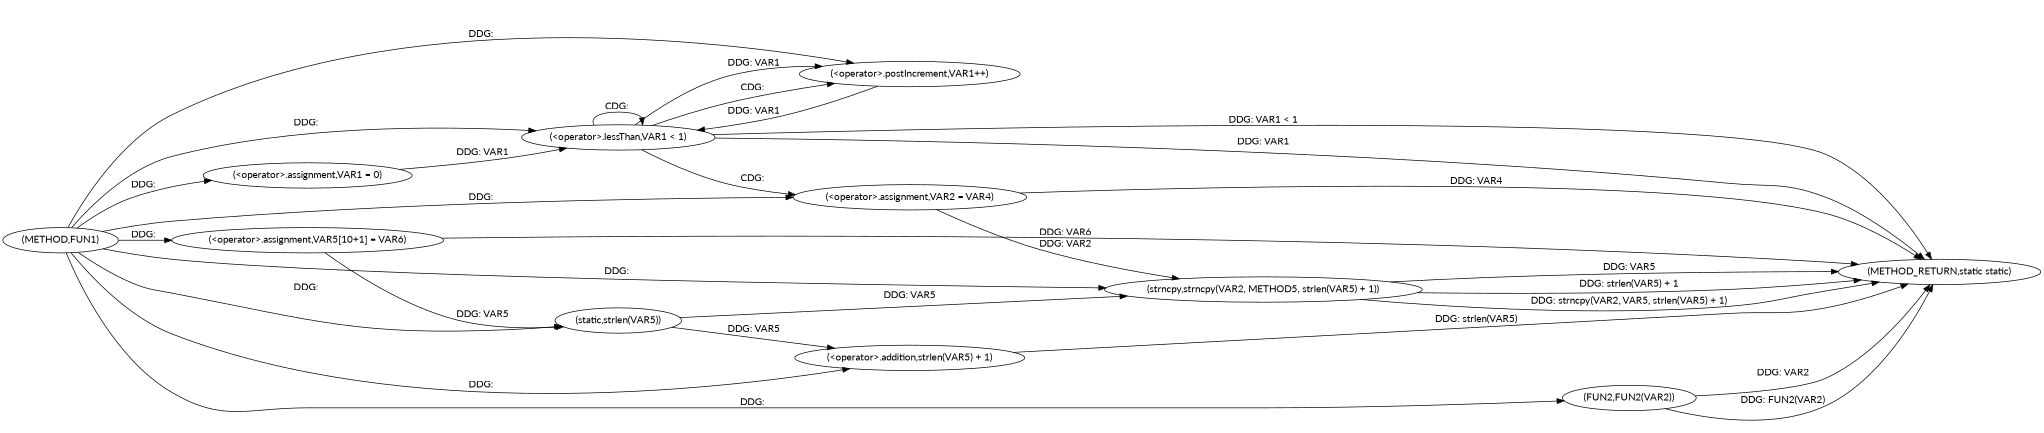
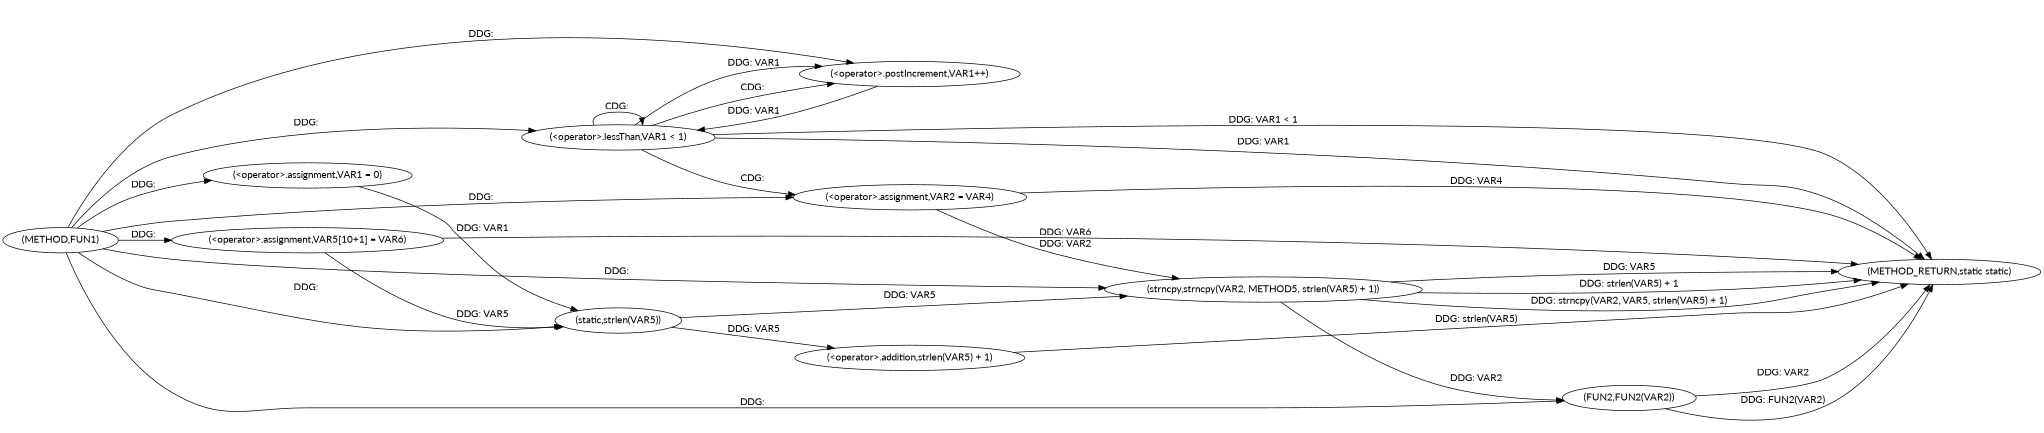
edge "(<operator>.assignment,VAR1 = 0)" -> "(<operator>.lessThan,VAR1 < 1)": now "(<operator>.assignment,VAR1 = 0)" -> "(static,strlen(VAR5))"
edge "(strncpy,strncpy(VAR2, METHOD5, strlen(VAR5) + 1))" -> "(FUN2,FUN2(VAR2))": added, label "DDG: VAR2"
edge "(METHOD,FUN1)" -> "(<operator>.addition,strlen(VAR5) + 1)": removed, label "DDG:"
